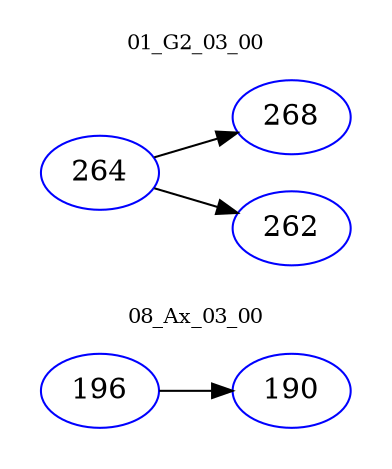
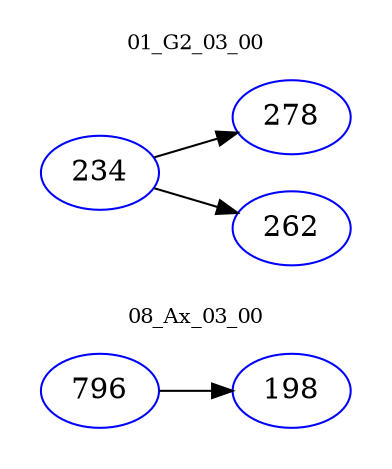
node "268": label "268" -> "278"
node "264": label "264" -> "234"
node "196": label "196" -> "796"
node "190": label "190" -> "198"
